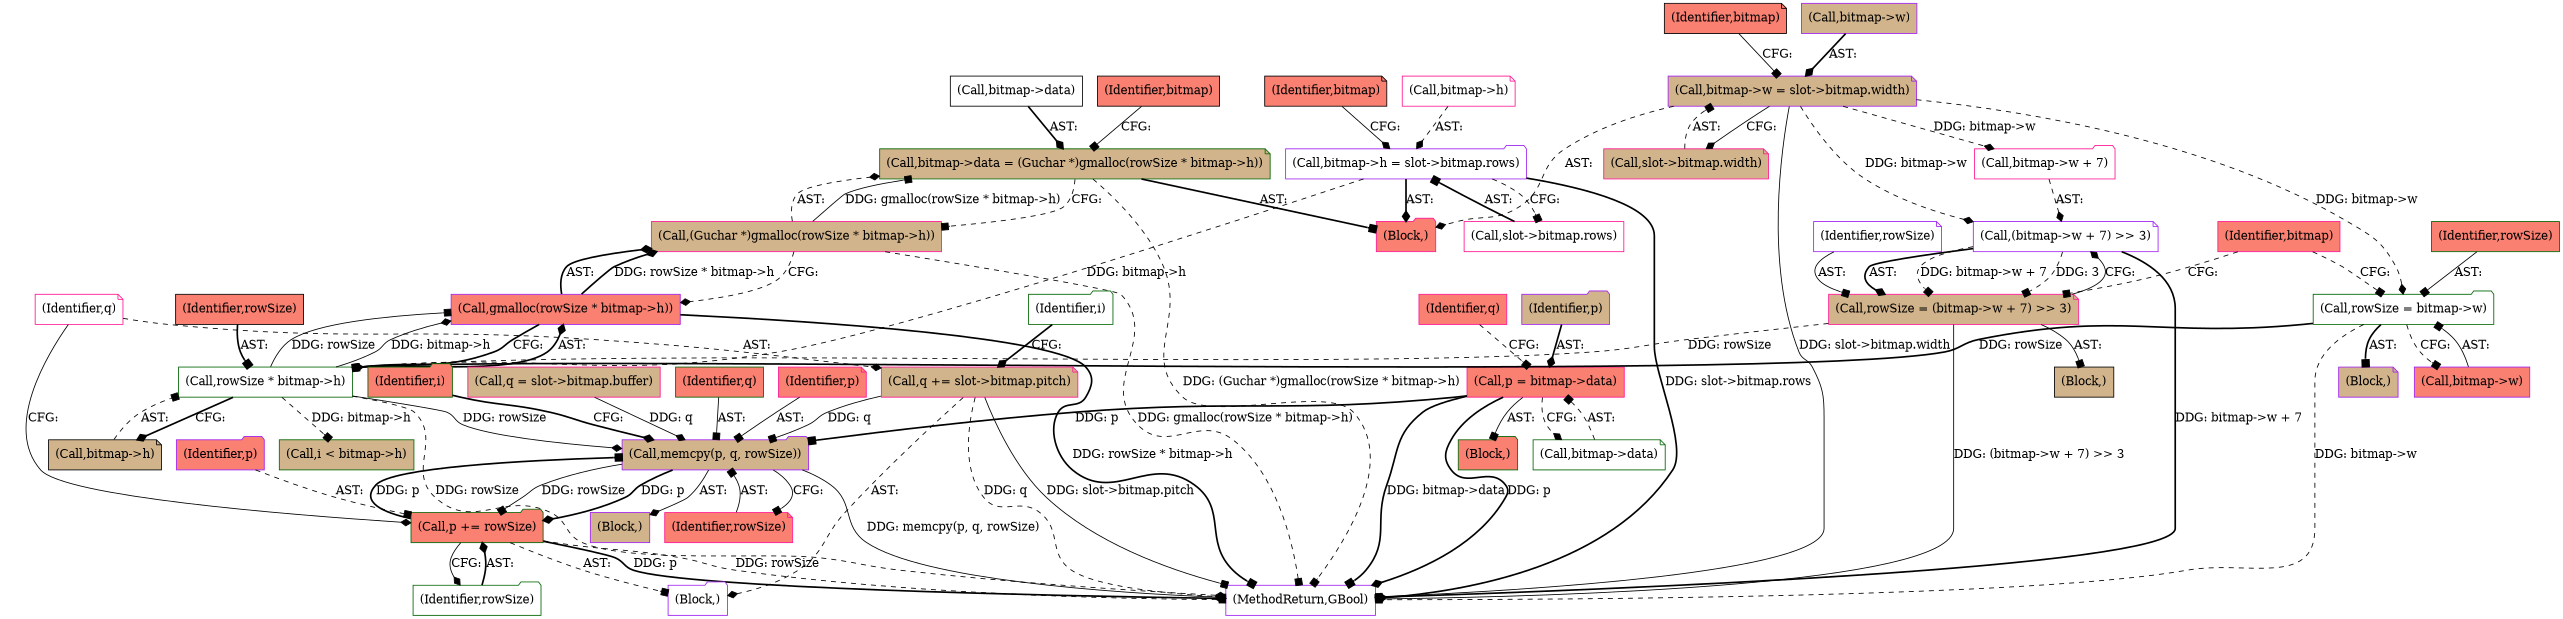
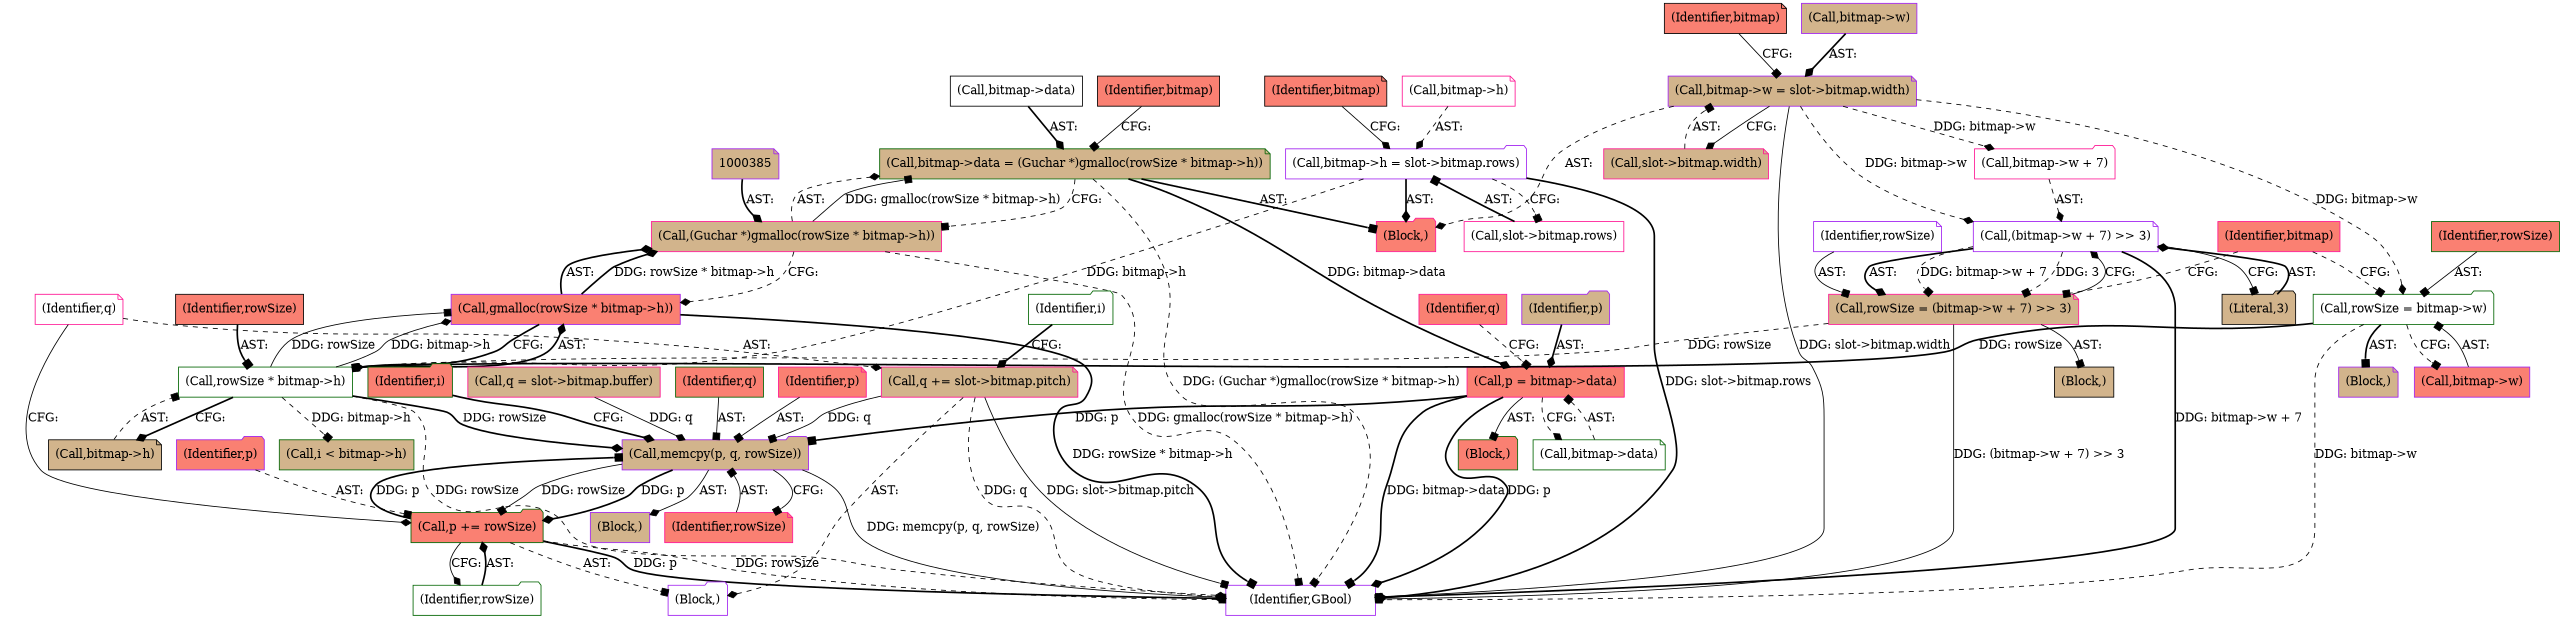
node "1000385": added
edge "(Call,bitmap->data = (Guchar *)gmalloc(rowSize * bitmap->h))" -> "(Call,p = bitmap->data)": added, label "DDG: bitmap->data"
node "(Literal,3)": added
edge "(Call,rowSize * bitmap->h)" -> "(Call,memcpy(p, q, rowSize))": style solid -> bold
node "(MethodReturn,GBool)": label "(MethodReturn,GBool)" -> "(Identifier,GBool)"
